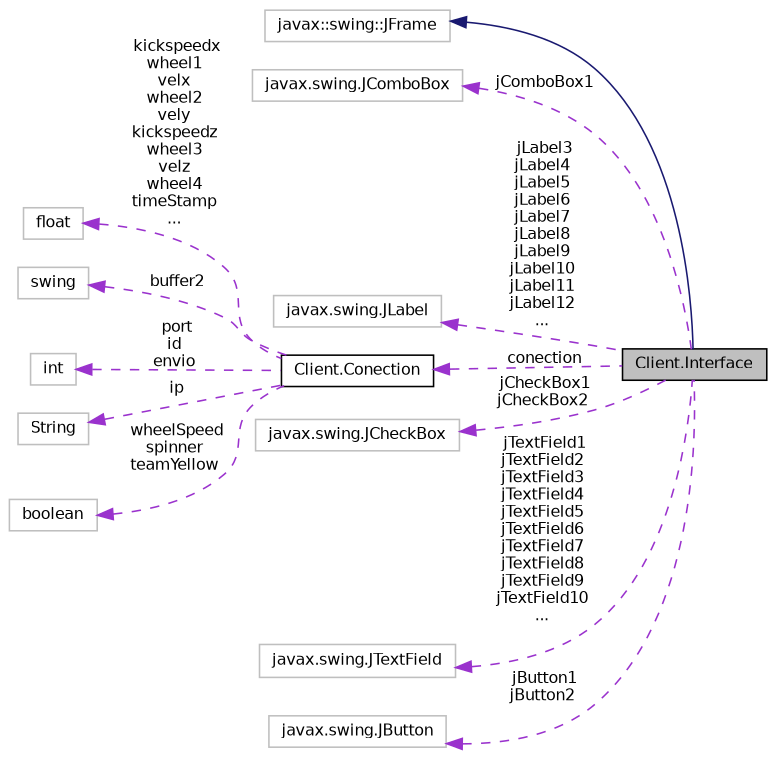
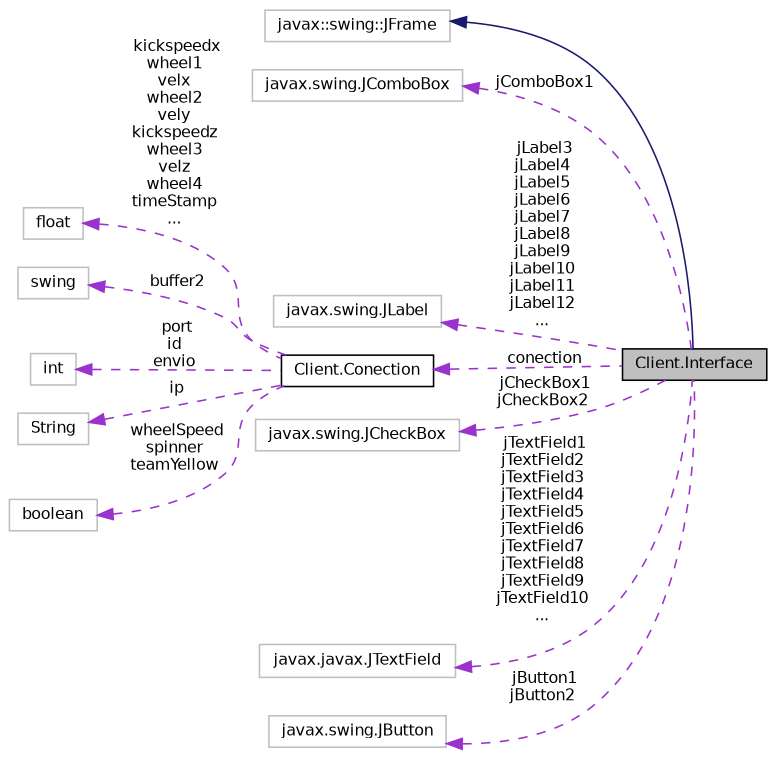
node "javax.swing.JTextField": label "javax.swing.JTextField" -> "javax.javax.JTextField"
